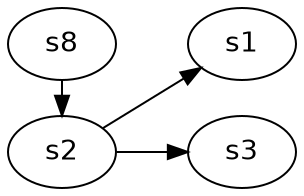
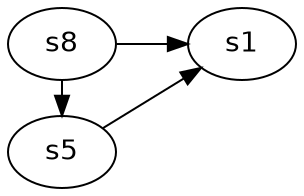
edge "s8" -> "s1": added
node "s2": label "s2" -> "s5"
node "s3": removed
